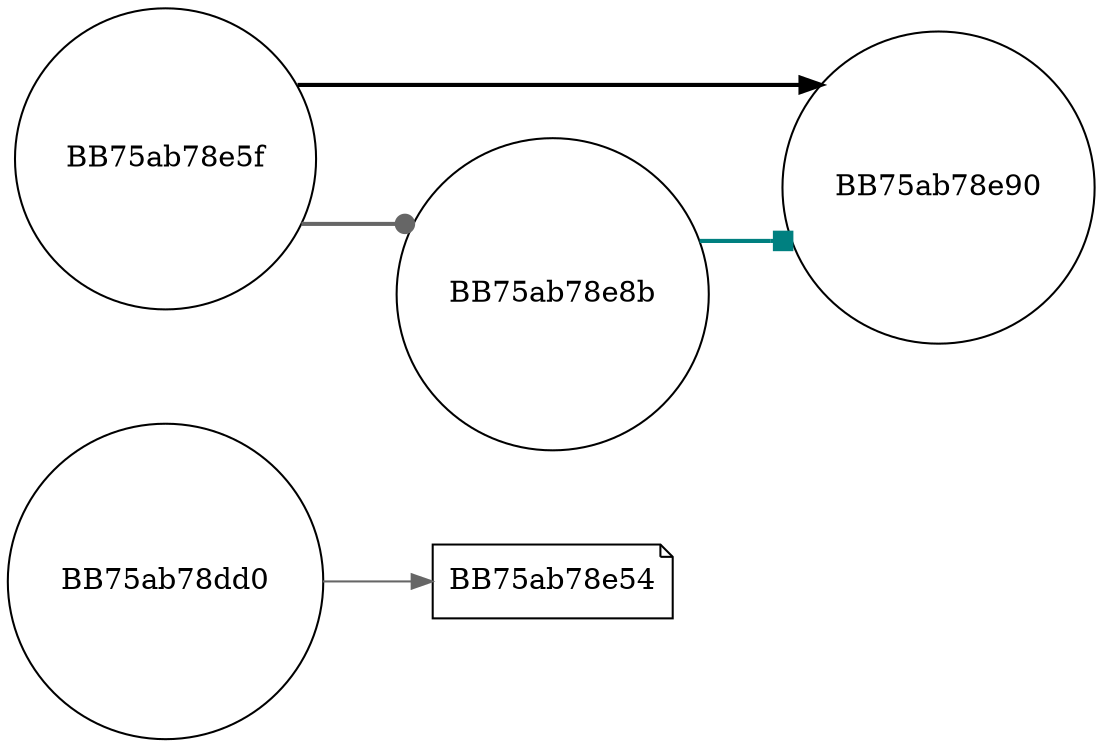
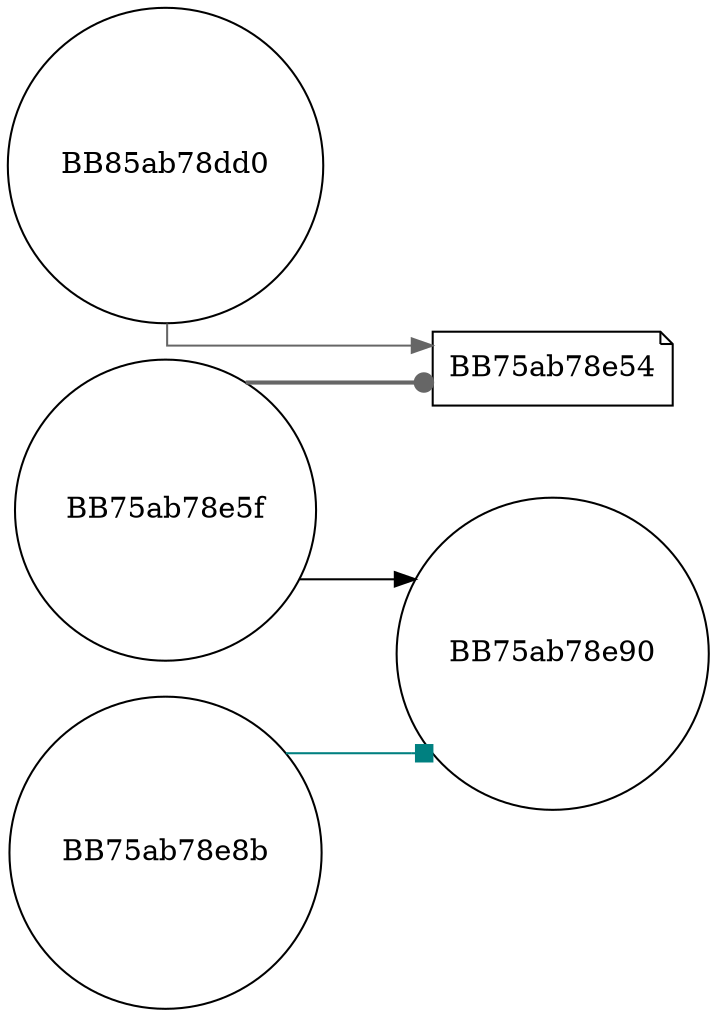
edge "BB75ab78e5f" -> "BB75ab78e90": style bold -> solid
edge "BB75ab78e5f" -> "BB75ab78e8b": now "BB75ab78e5f" -> "BB75ab78e54"
edge "BB75ab78e8b" -> "BB75ab78e90": style bold -> solid
node "BB75ab78dd0": label "BB75ab78dd0" -> "BB85ab78dd0"
